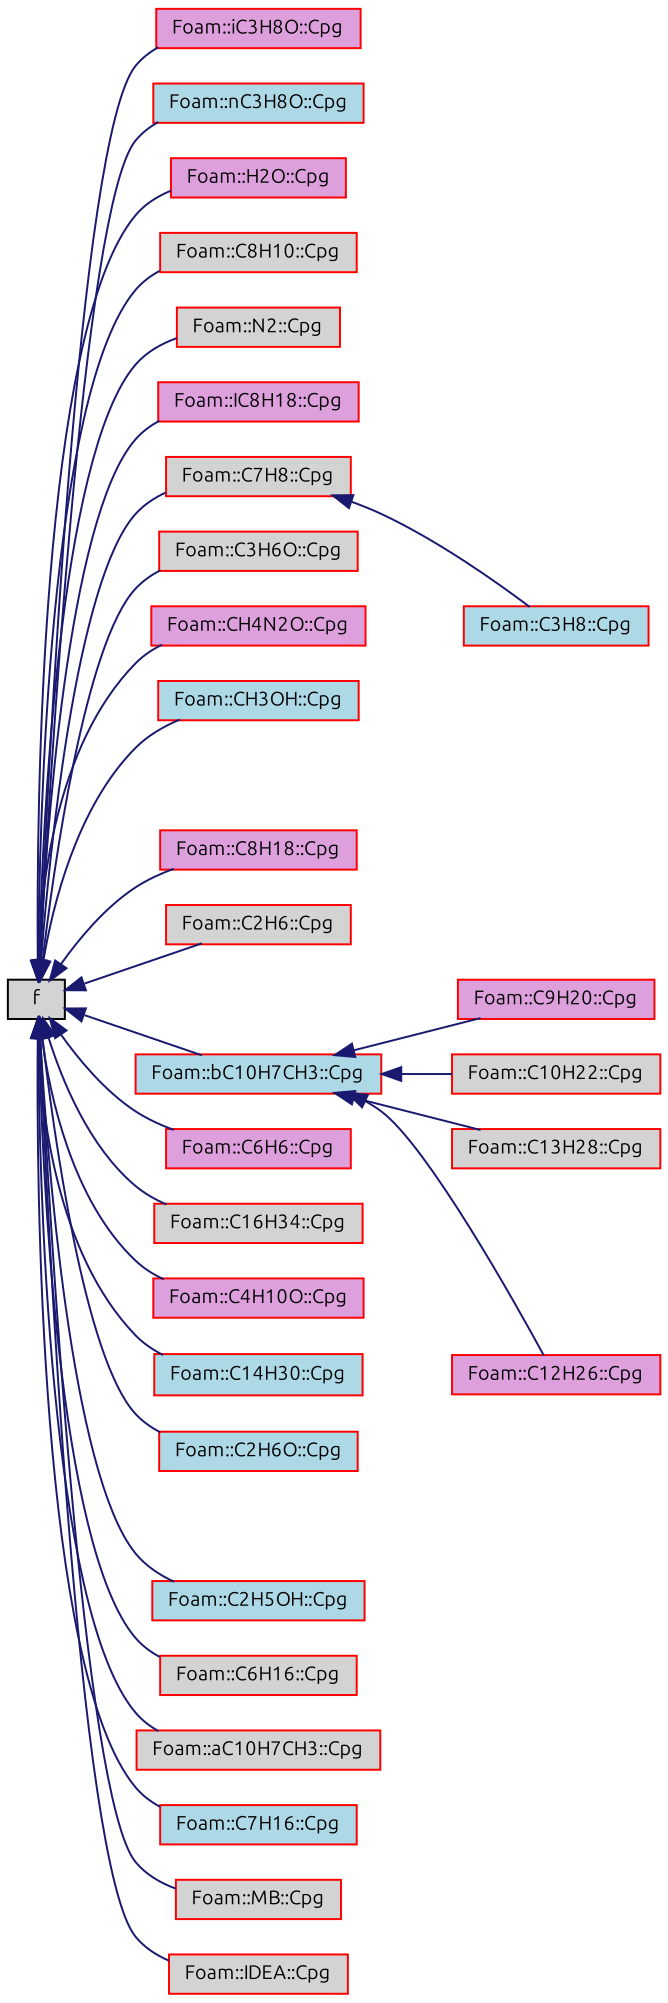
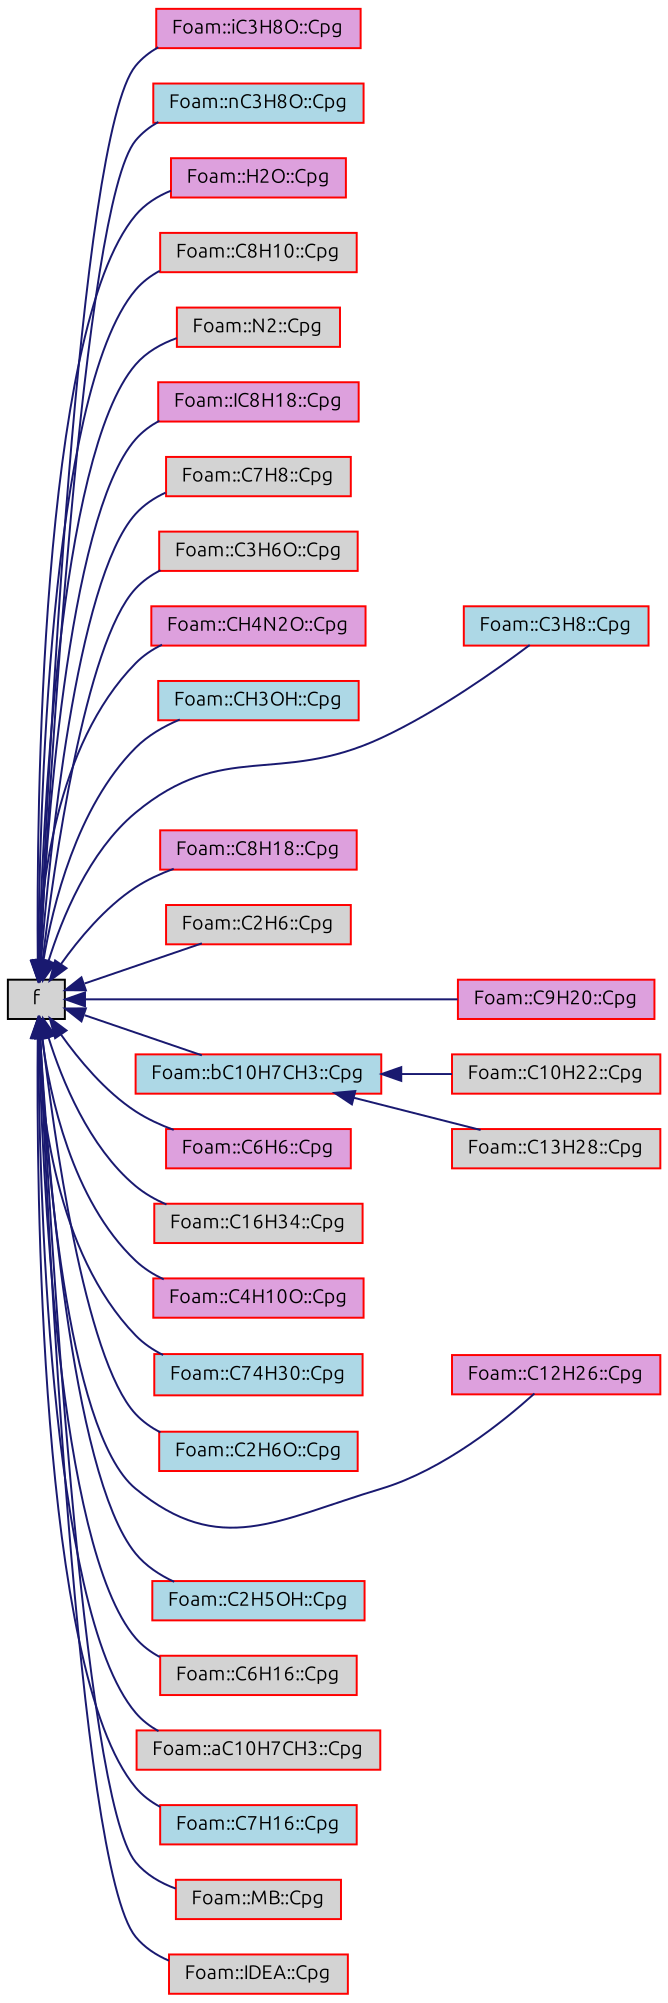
edge "Foam::C3H8::Cpg" -> "Foam::C7H8::Cpg": now "Foam::C3H8::Cpg" -> "f"
edge "Foam::C9H20::Cpg" -> "Foam::bC10H7CH3::Cpg": now "Foam::C9H20::Cpg" -> "f"
edge "Foam::C12H26::Cpg" -> "Foam::bC10H7CH3::Cpg": now "Foam::C12H26::Cpg" -> "f"
node "Foam::C14H30::Cpg": label "Foam::C14H30::Cpg" -> "Foam::C74H30::Cpg"
